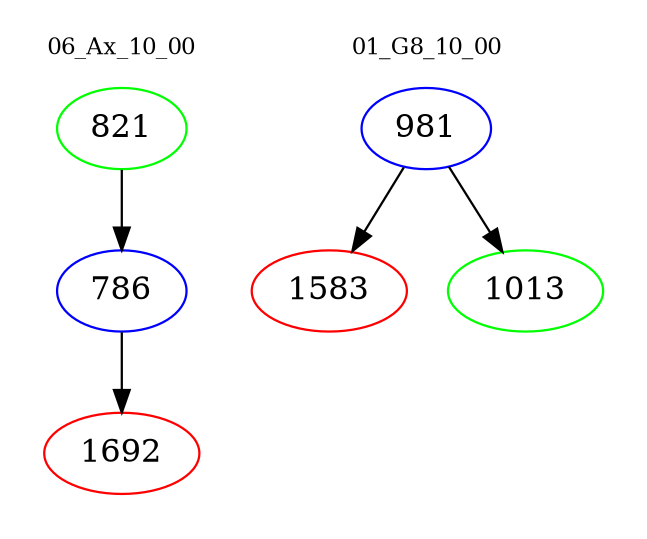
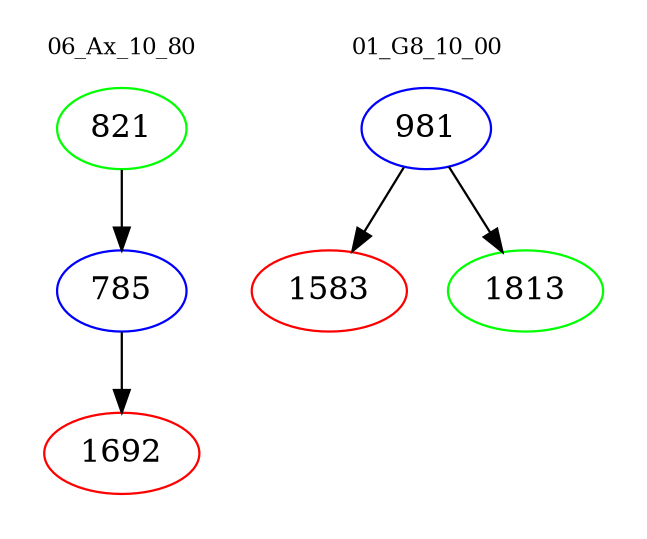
cluster "06_Ax_10_00": label "06_Ax_10_00" -> "06_Ax_10_80"
node "786": label "786" -> "785"
node "1013": label "1013" -> "1813"
